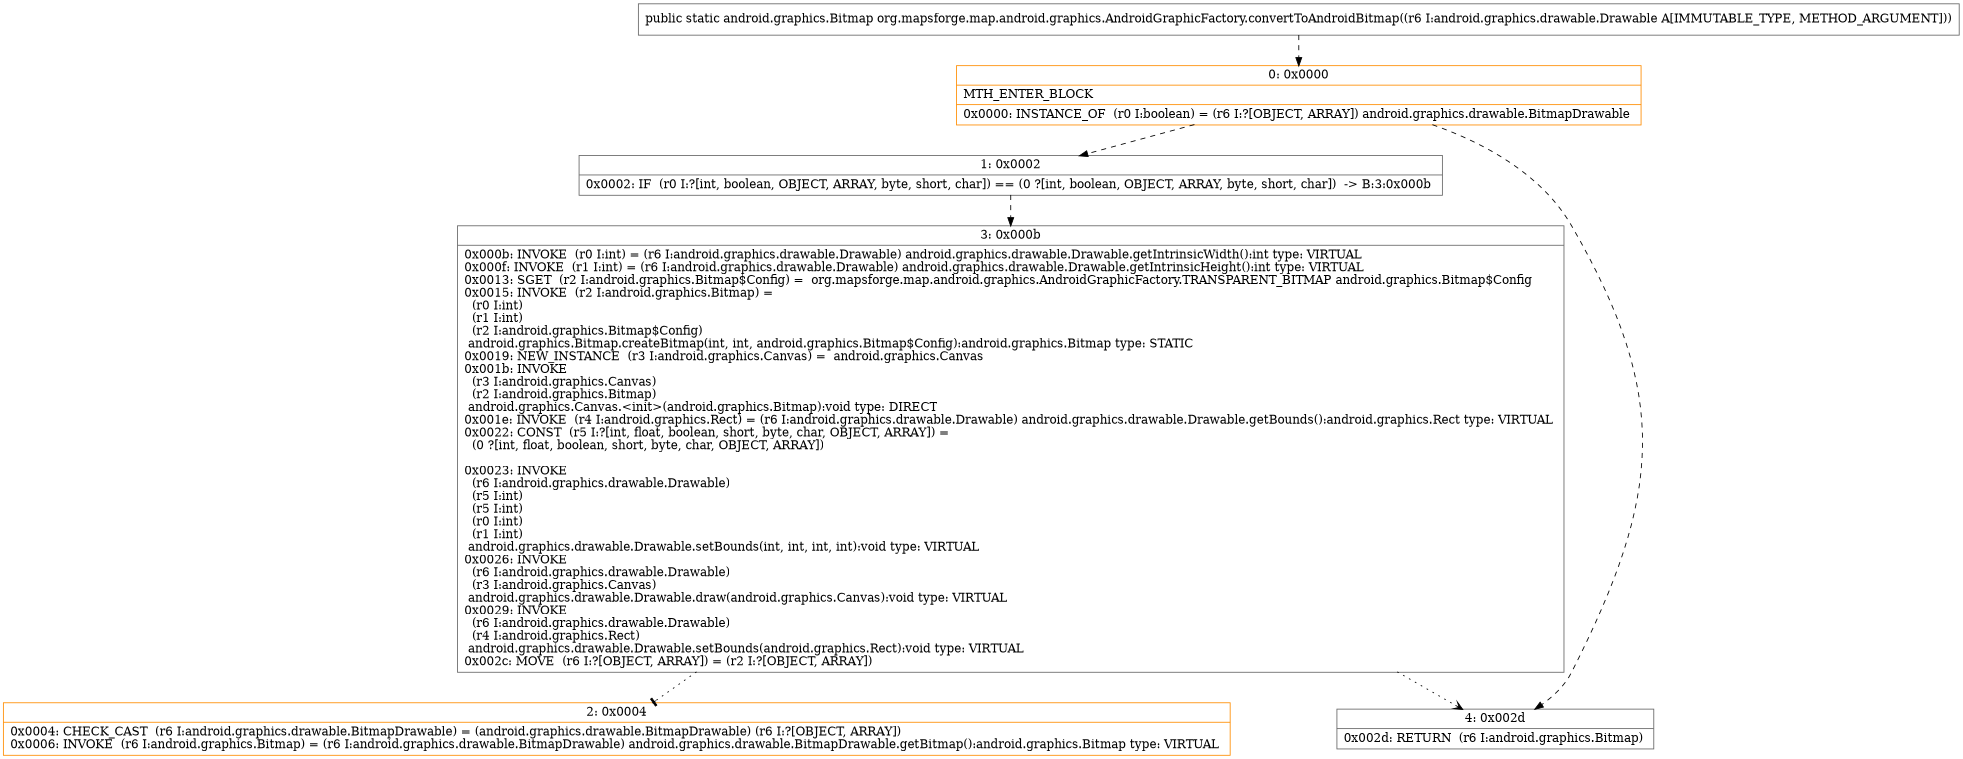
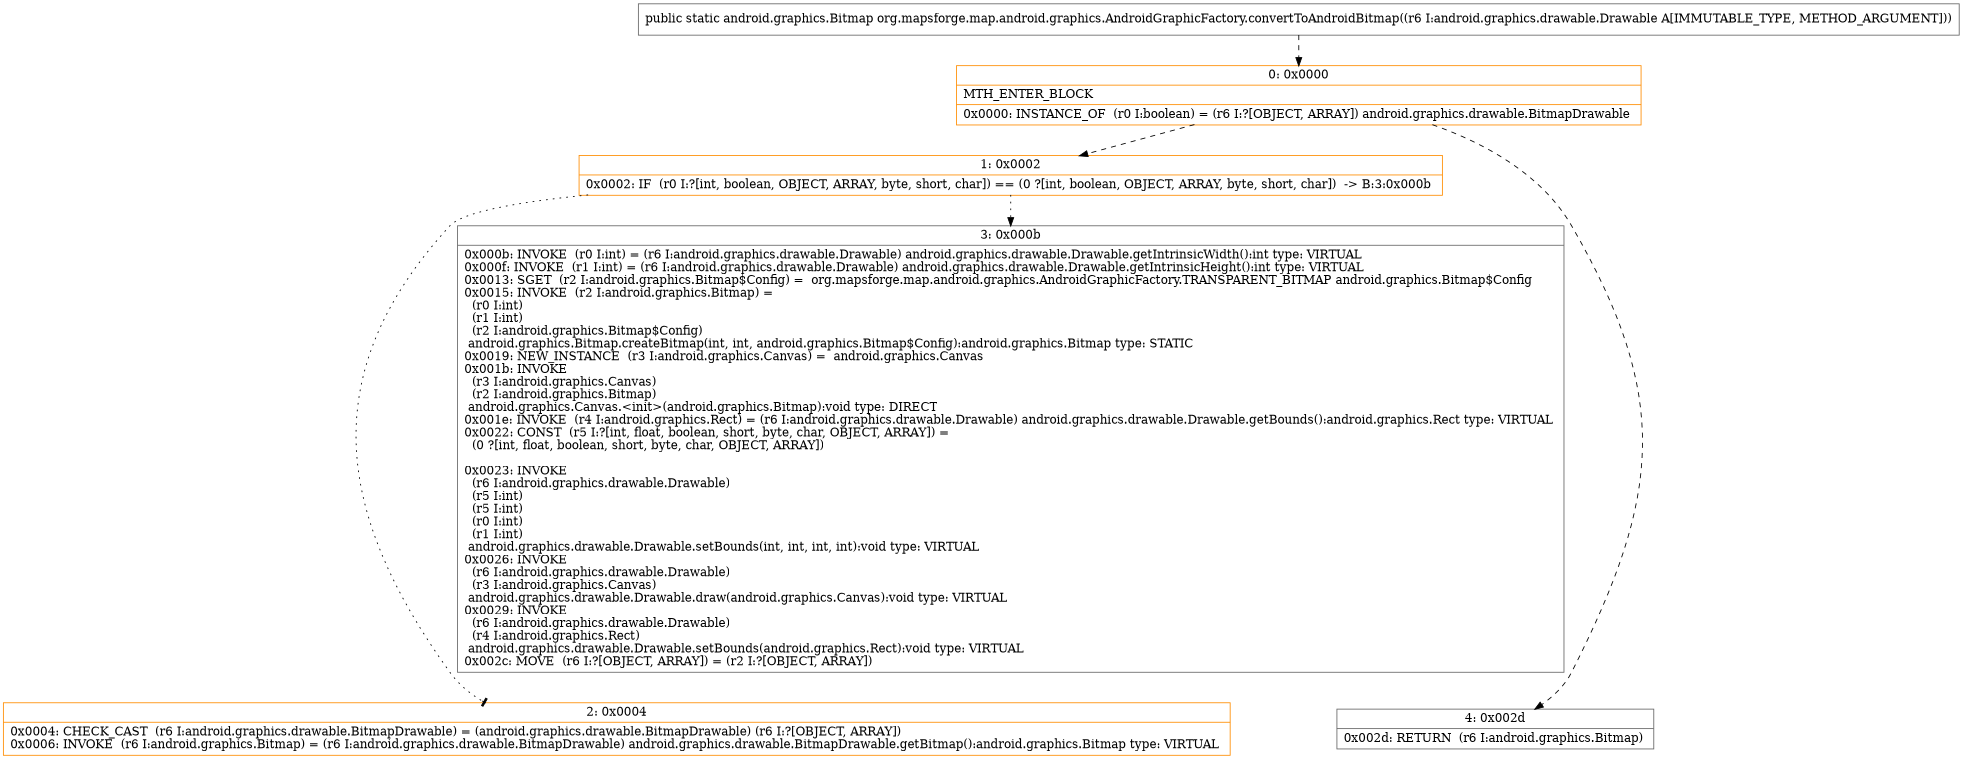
node "1: 0x0002": color gray40 -> darkorange
edge "1: 0x0002" -> "3: 0x000b": style dashed -> dotted
edge "3: 0x000b" -> "2: 0x0004": now "1: 0x0002" -> "2: 0x0004"
edge "3: 0x000b" -> "4: 0x002d": removed
